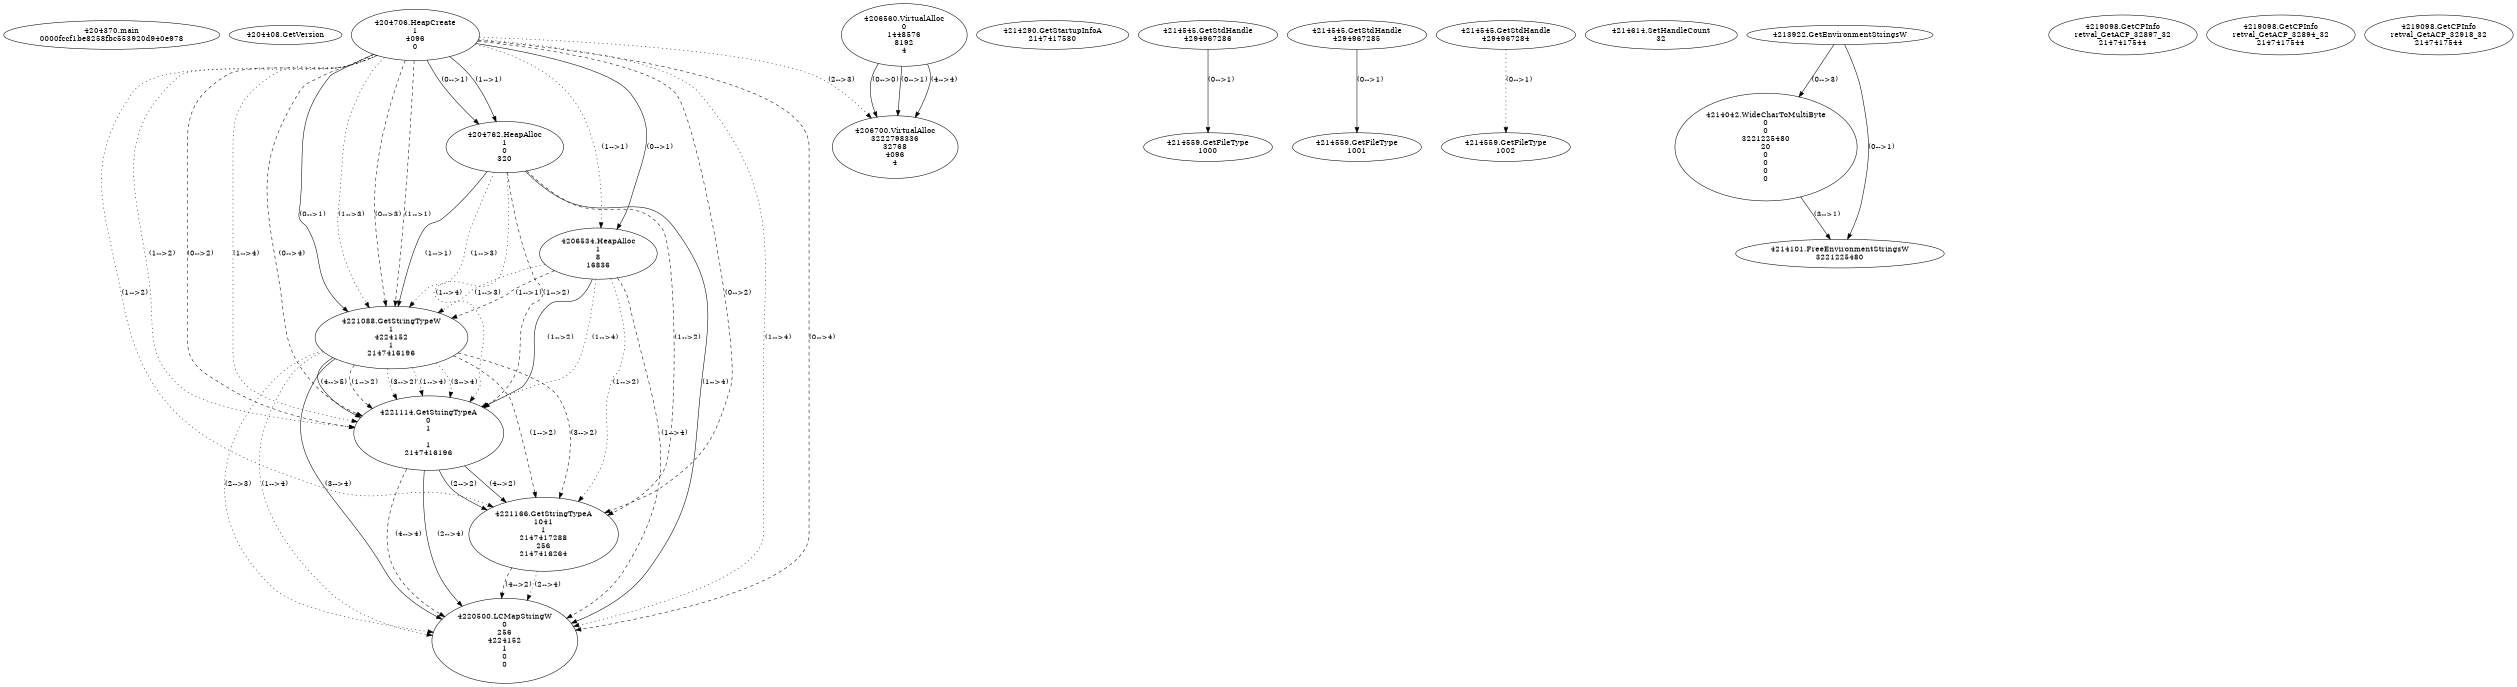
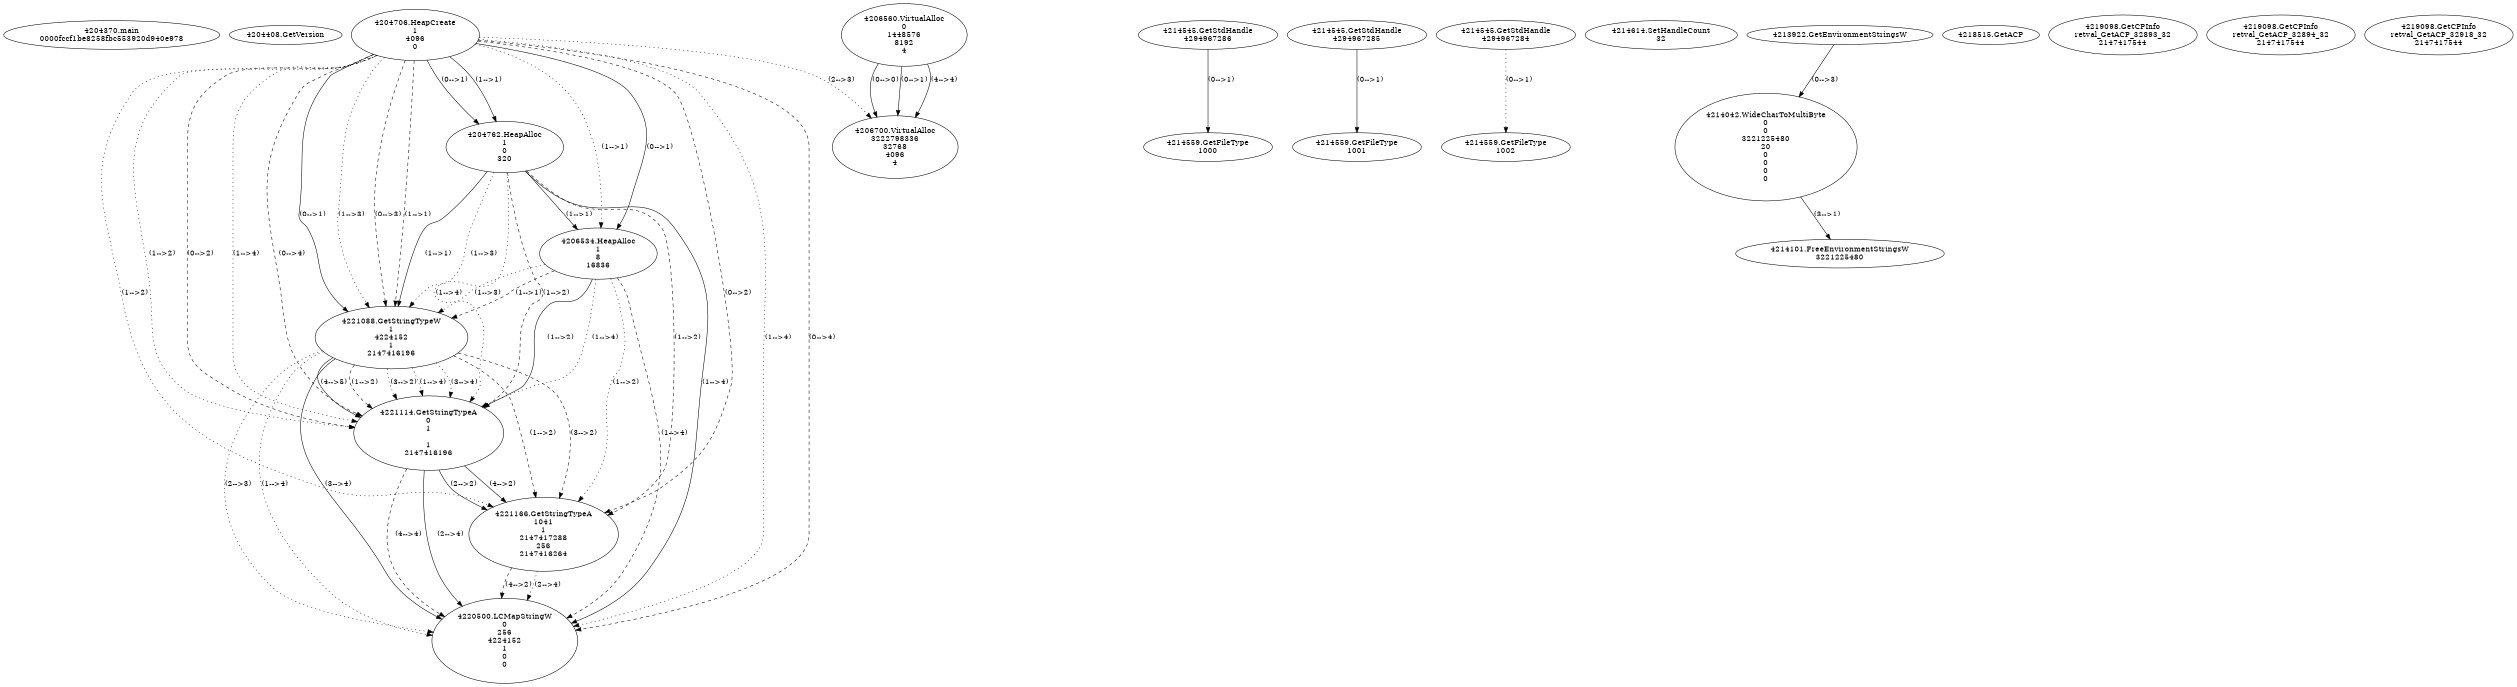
node "4214290.GetStartupInfoA 2147417580": removed
node "4218515.GetACP": added
node "4219098.GetCPInfo retval_GetACP_32897_32 2147417544": label "4219098.GetCPInfo retval_GetACP_32897_32 2147417544" -> "4219098.GetCPInfo retval_GetACP_32893_32 2147417544"
edge "4213922.GetEnvironmentStringsW" -> "4214101.FreeEnvironmentStringsW 3221225480": removed, label "(0-->1)"
edge "4204762.HeapAlloc 1 0 320" -> "4206534.HeapAlloc 1 8 16836": added, label "(1-->1)"
